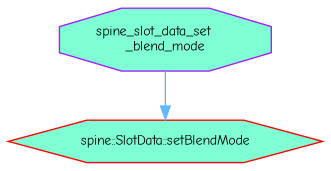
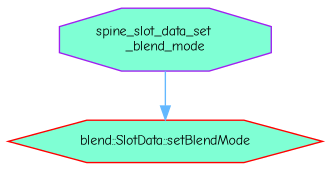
node "spine::SlotData::setBlendMode": label "spine::SlotData::setBlendMode" -> "blend::SlotData::setBlendMode"
